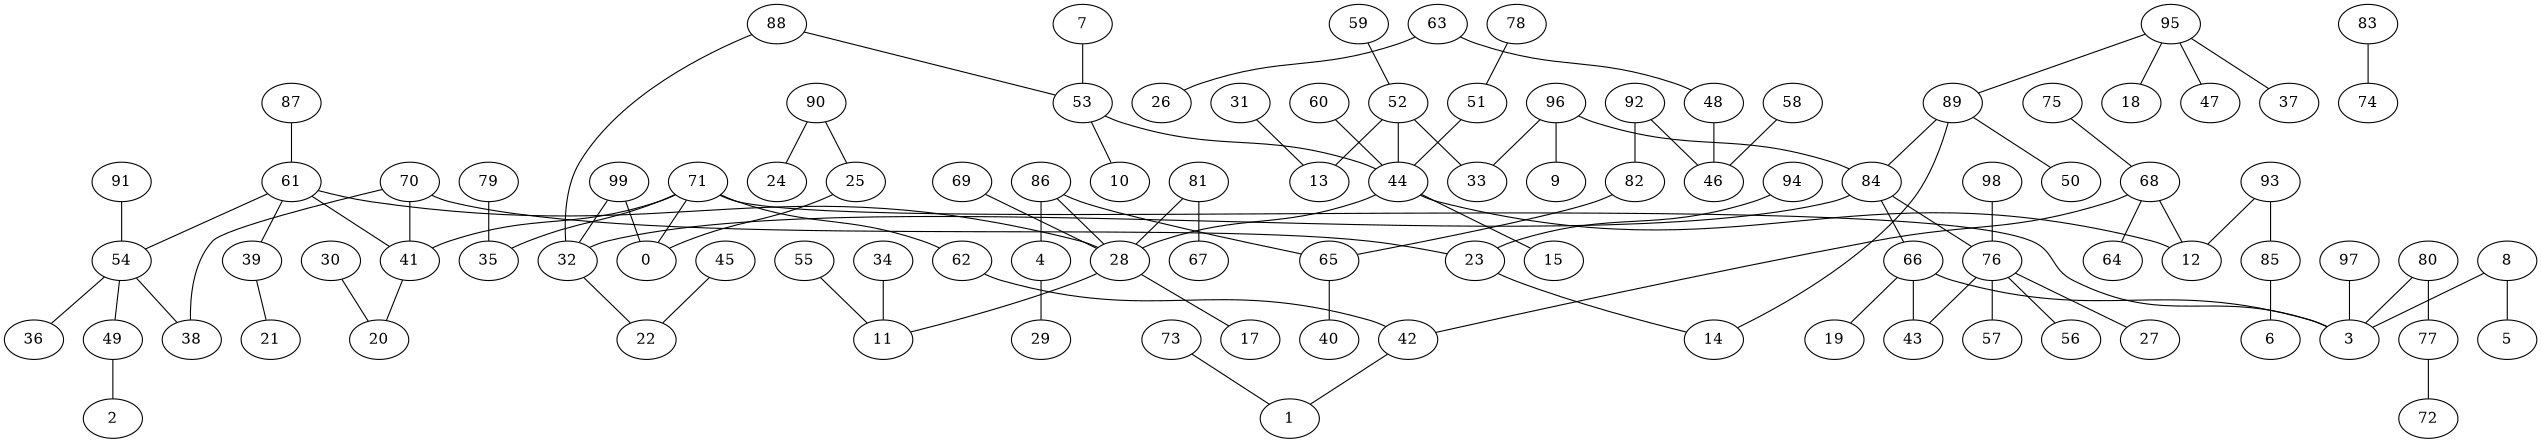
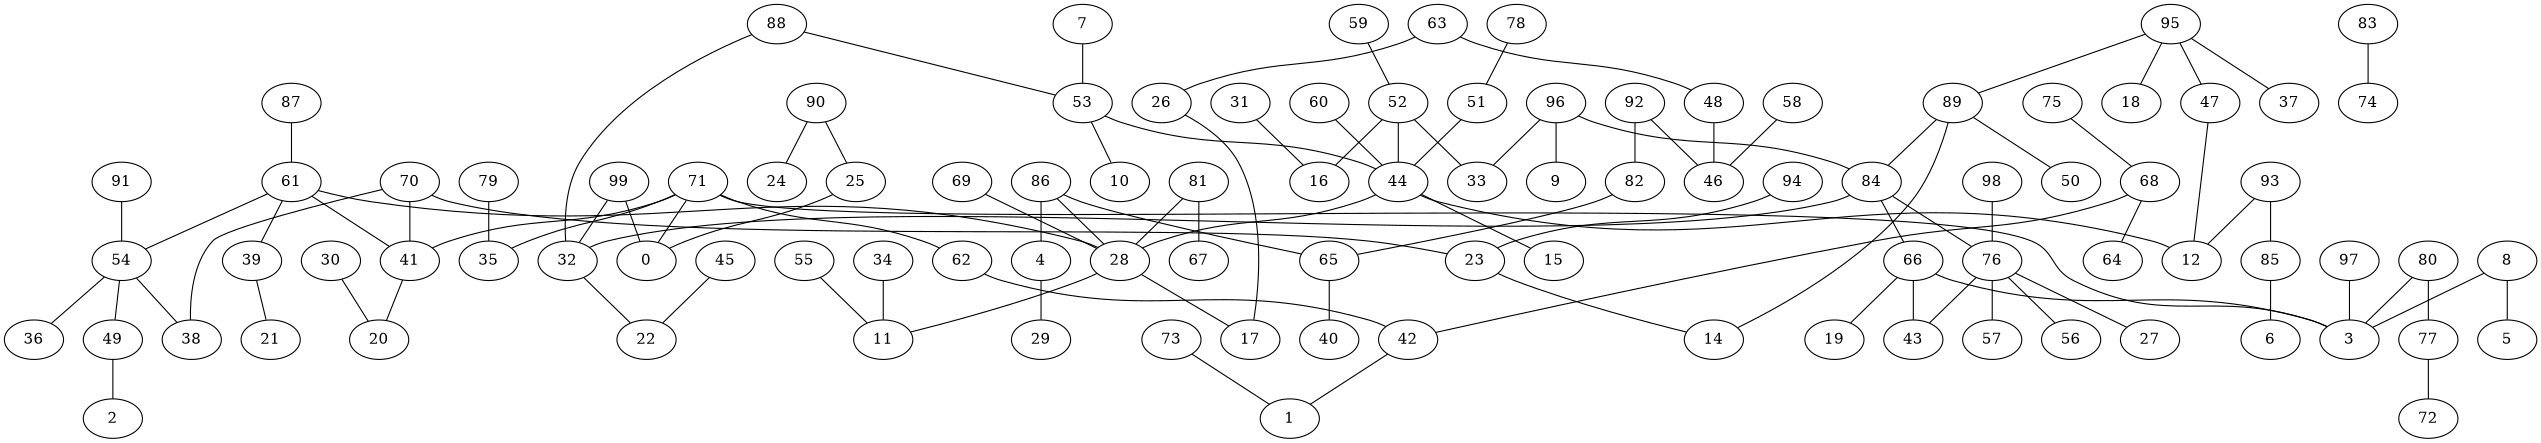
node "13": label "13" -> "16"
edge "26" -- "17": added
edge "68" -- "12": now "47" -- "12"
